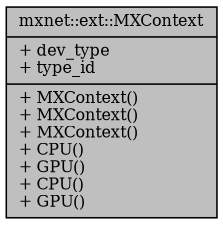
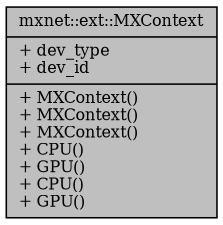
node "mxnet::ext::MXContext": text "+ type_id" -> "+ dev_id"
